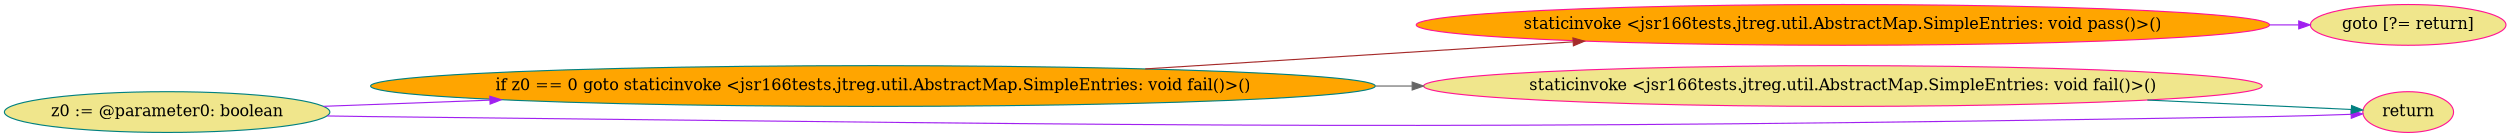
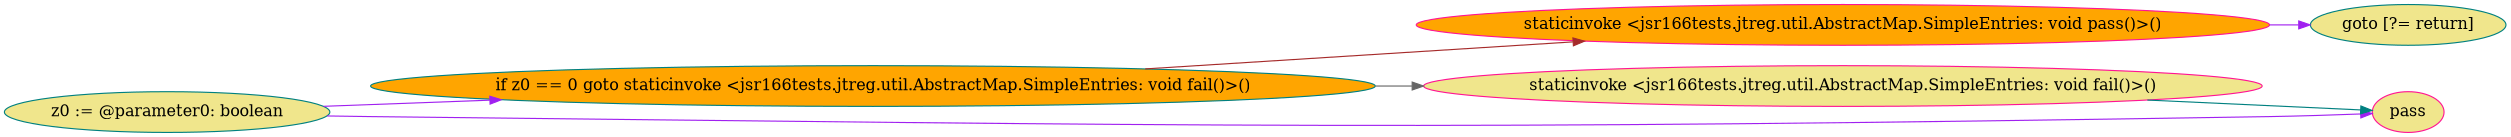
node "goto [?= return]": color deeppink -> teal
node "return": label "return" -> "pass"
